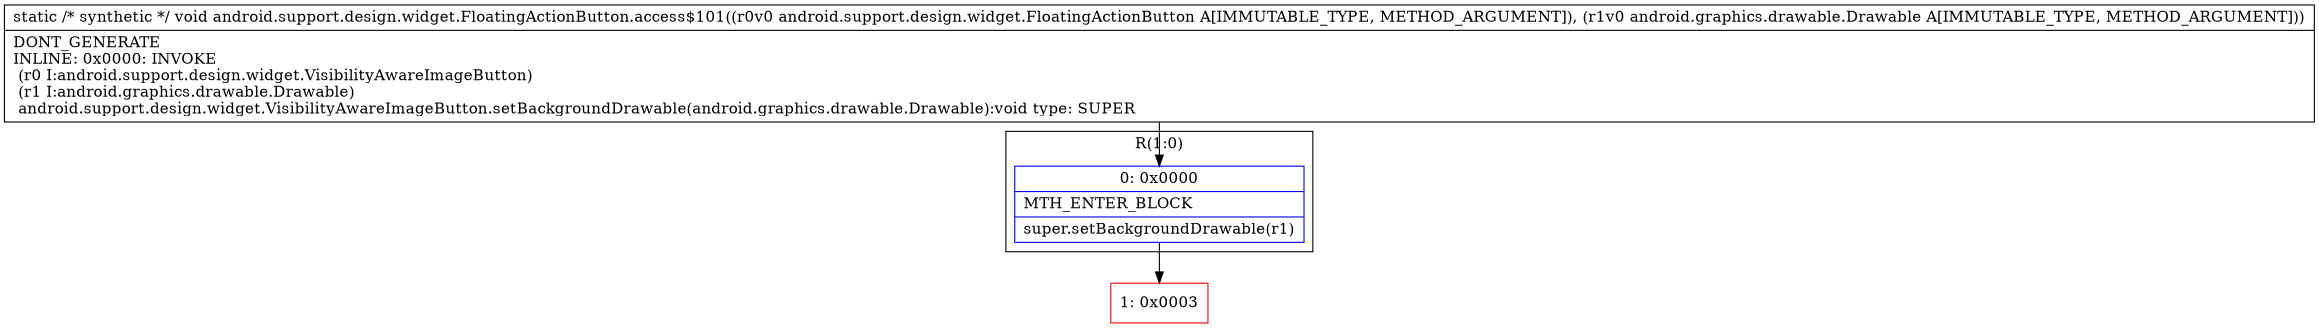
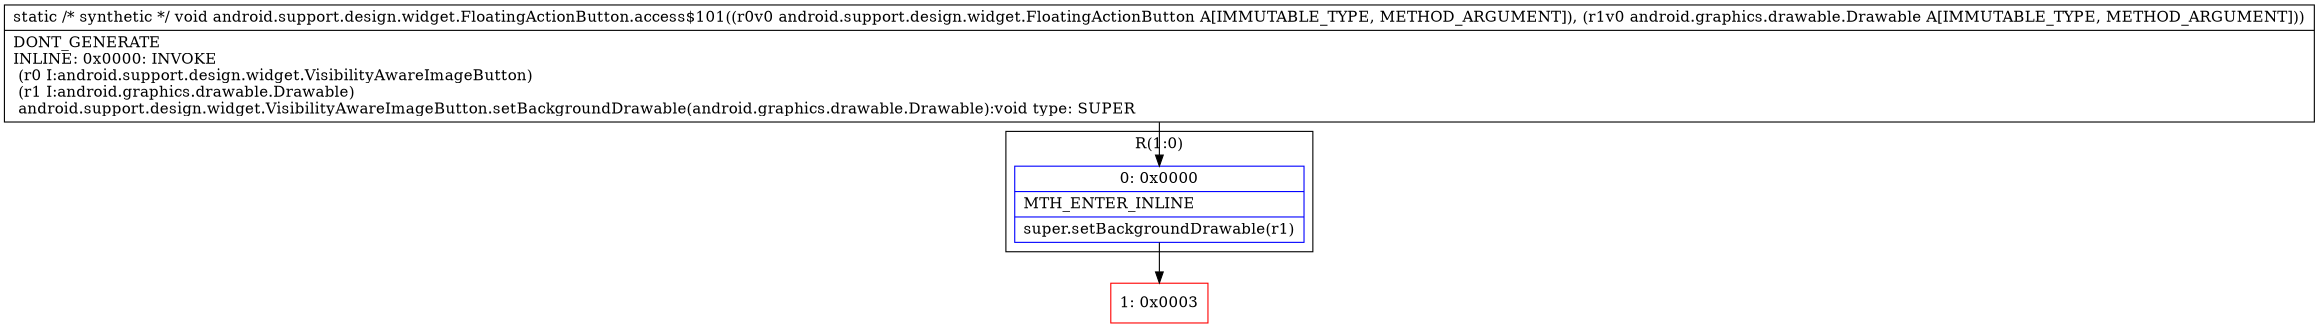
node "0: 0x0000": text "MTH_ENTER_BLOCK" -> "MTH_ENTER_INLINE"
